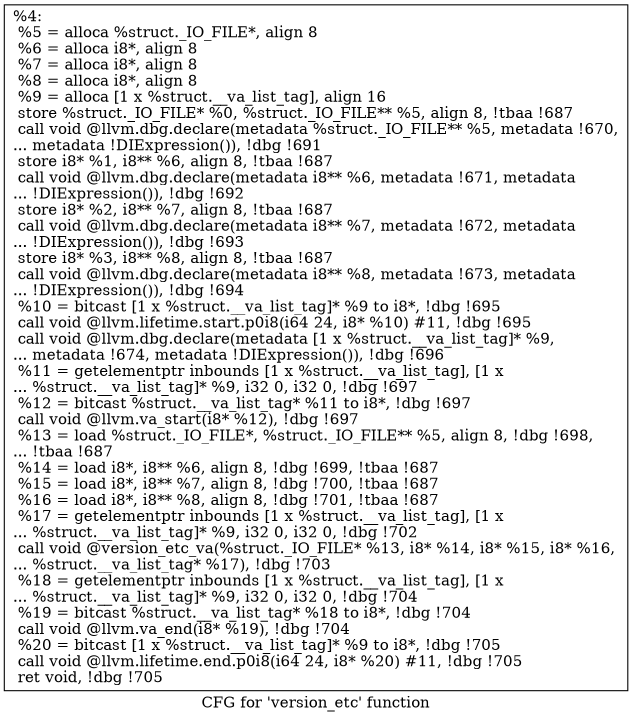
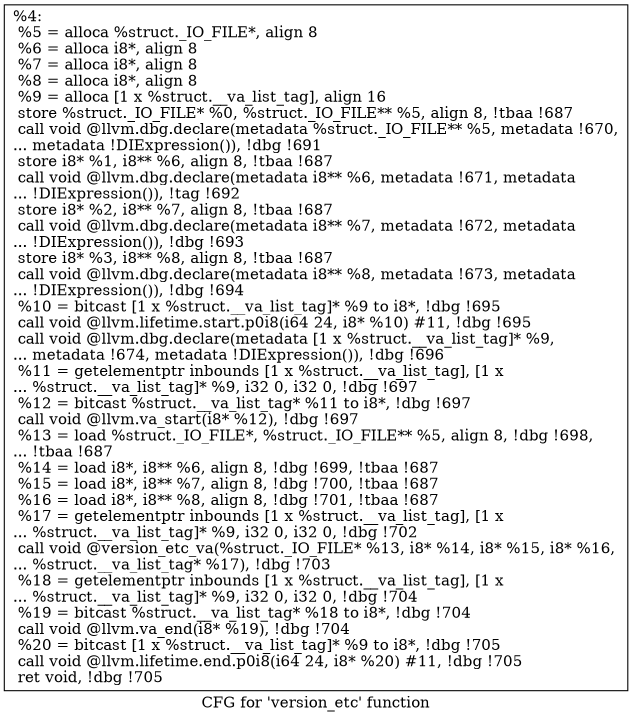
node "%4:": text "... !DIExpression()), !dbg !692" -> "... !DIExpression()), !tag !692"
